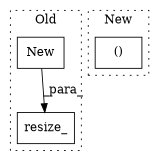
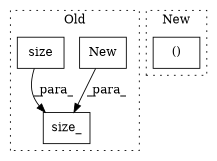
node "size": added
node "resize_": label "resize_" -> "size_"
